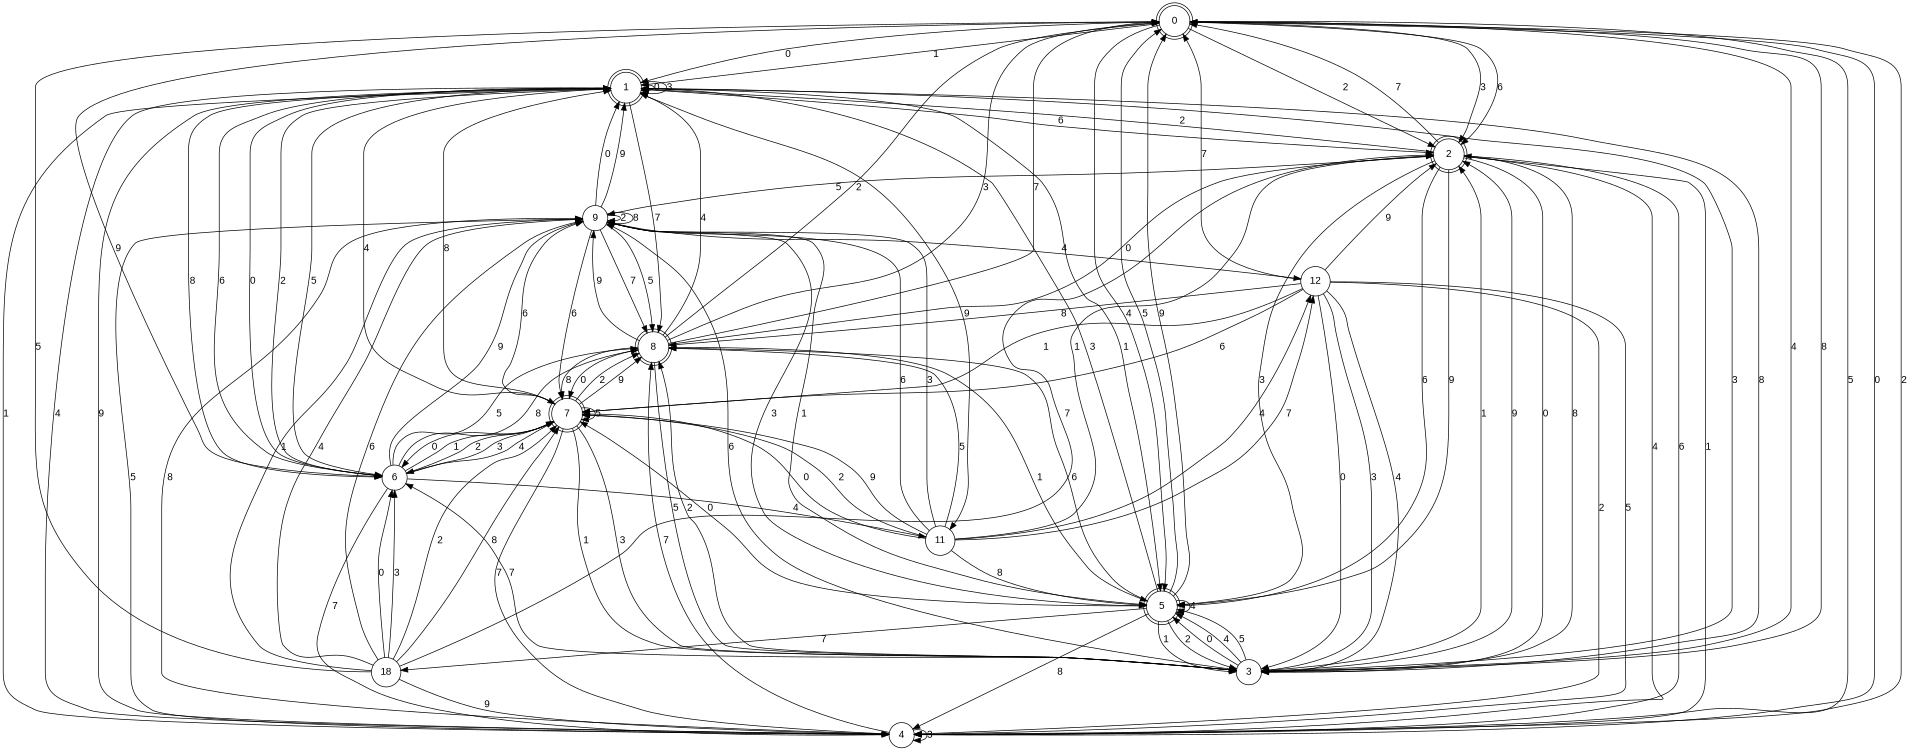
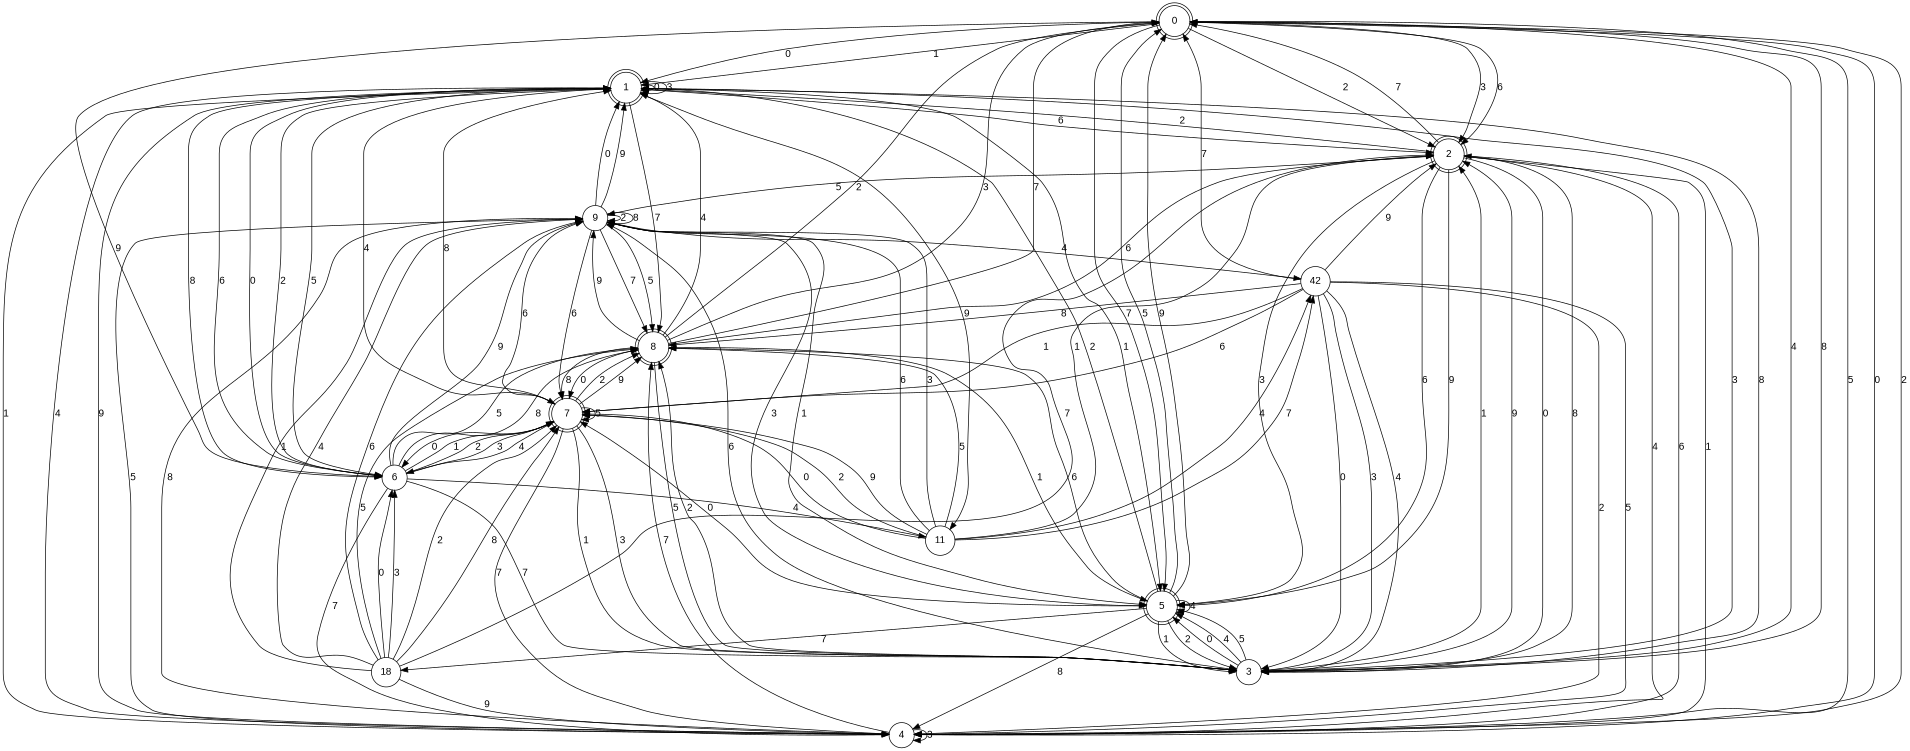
edge "18" -> "0": now "18" -> "8"
edge "8" -> "2": label "0" -> "6"
node "12": label "12" -> "42"
edge "0" -> "5": label "4" -> "7"
edge "5" -> "1": label "3" -> "2"
edge "11" -> "5": removed, label "8"
edge "3" -> "6": reversed
